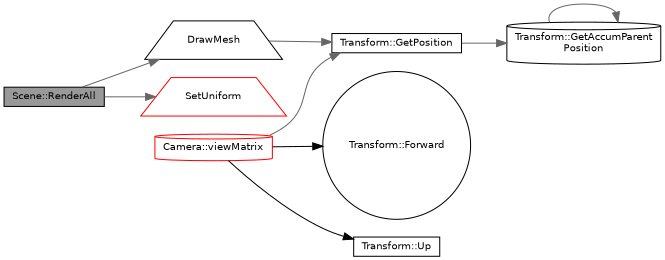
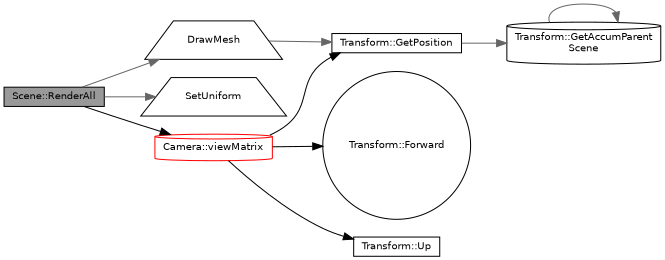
node "Transform::GetAccumParent Position": label "Transform::GetAccumParent Position" -> "Transform::GetAccumParent Scene"
node "SetUniform": color red -> black
edge "Camera::viewMatrix" -> "Transform::GetPosition": color gray40 -> black
edge "Scene::RenderAll" -> "Camera::viewMatrix": added
